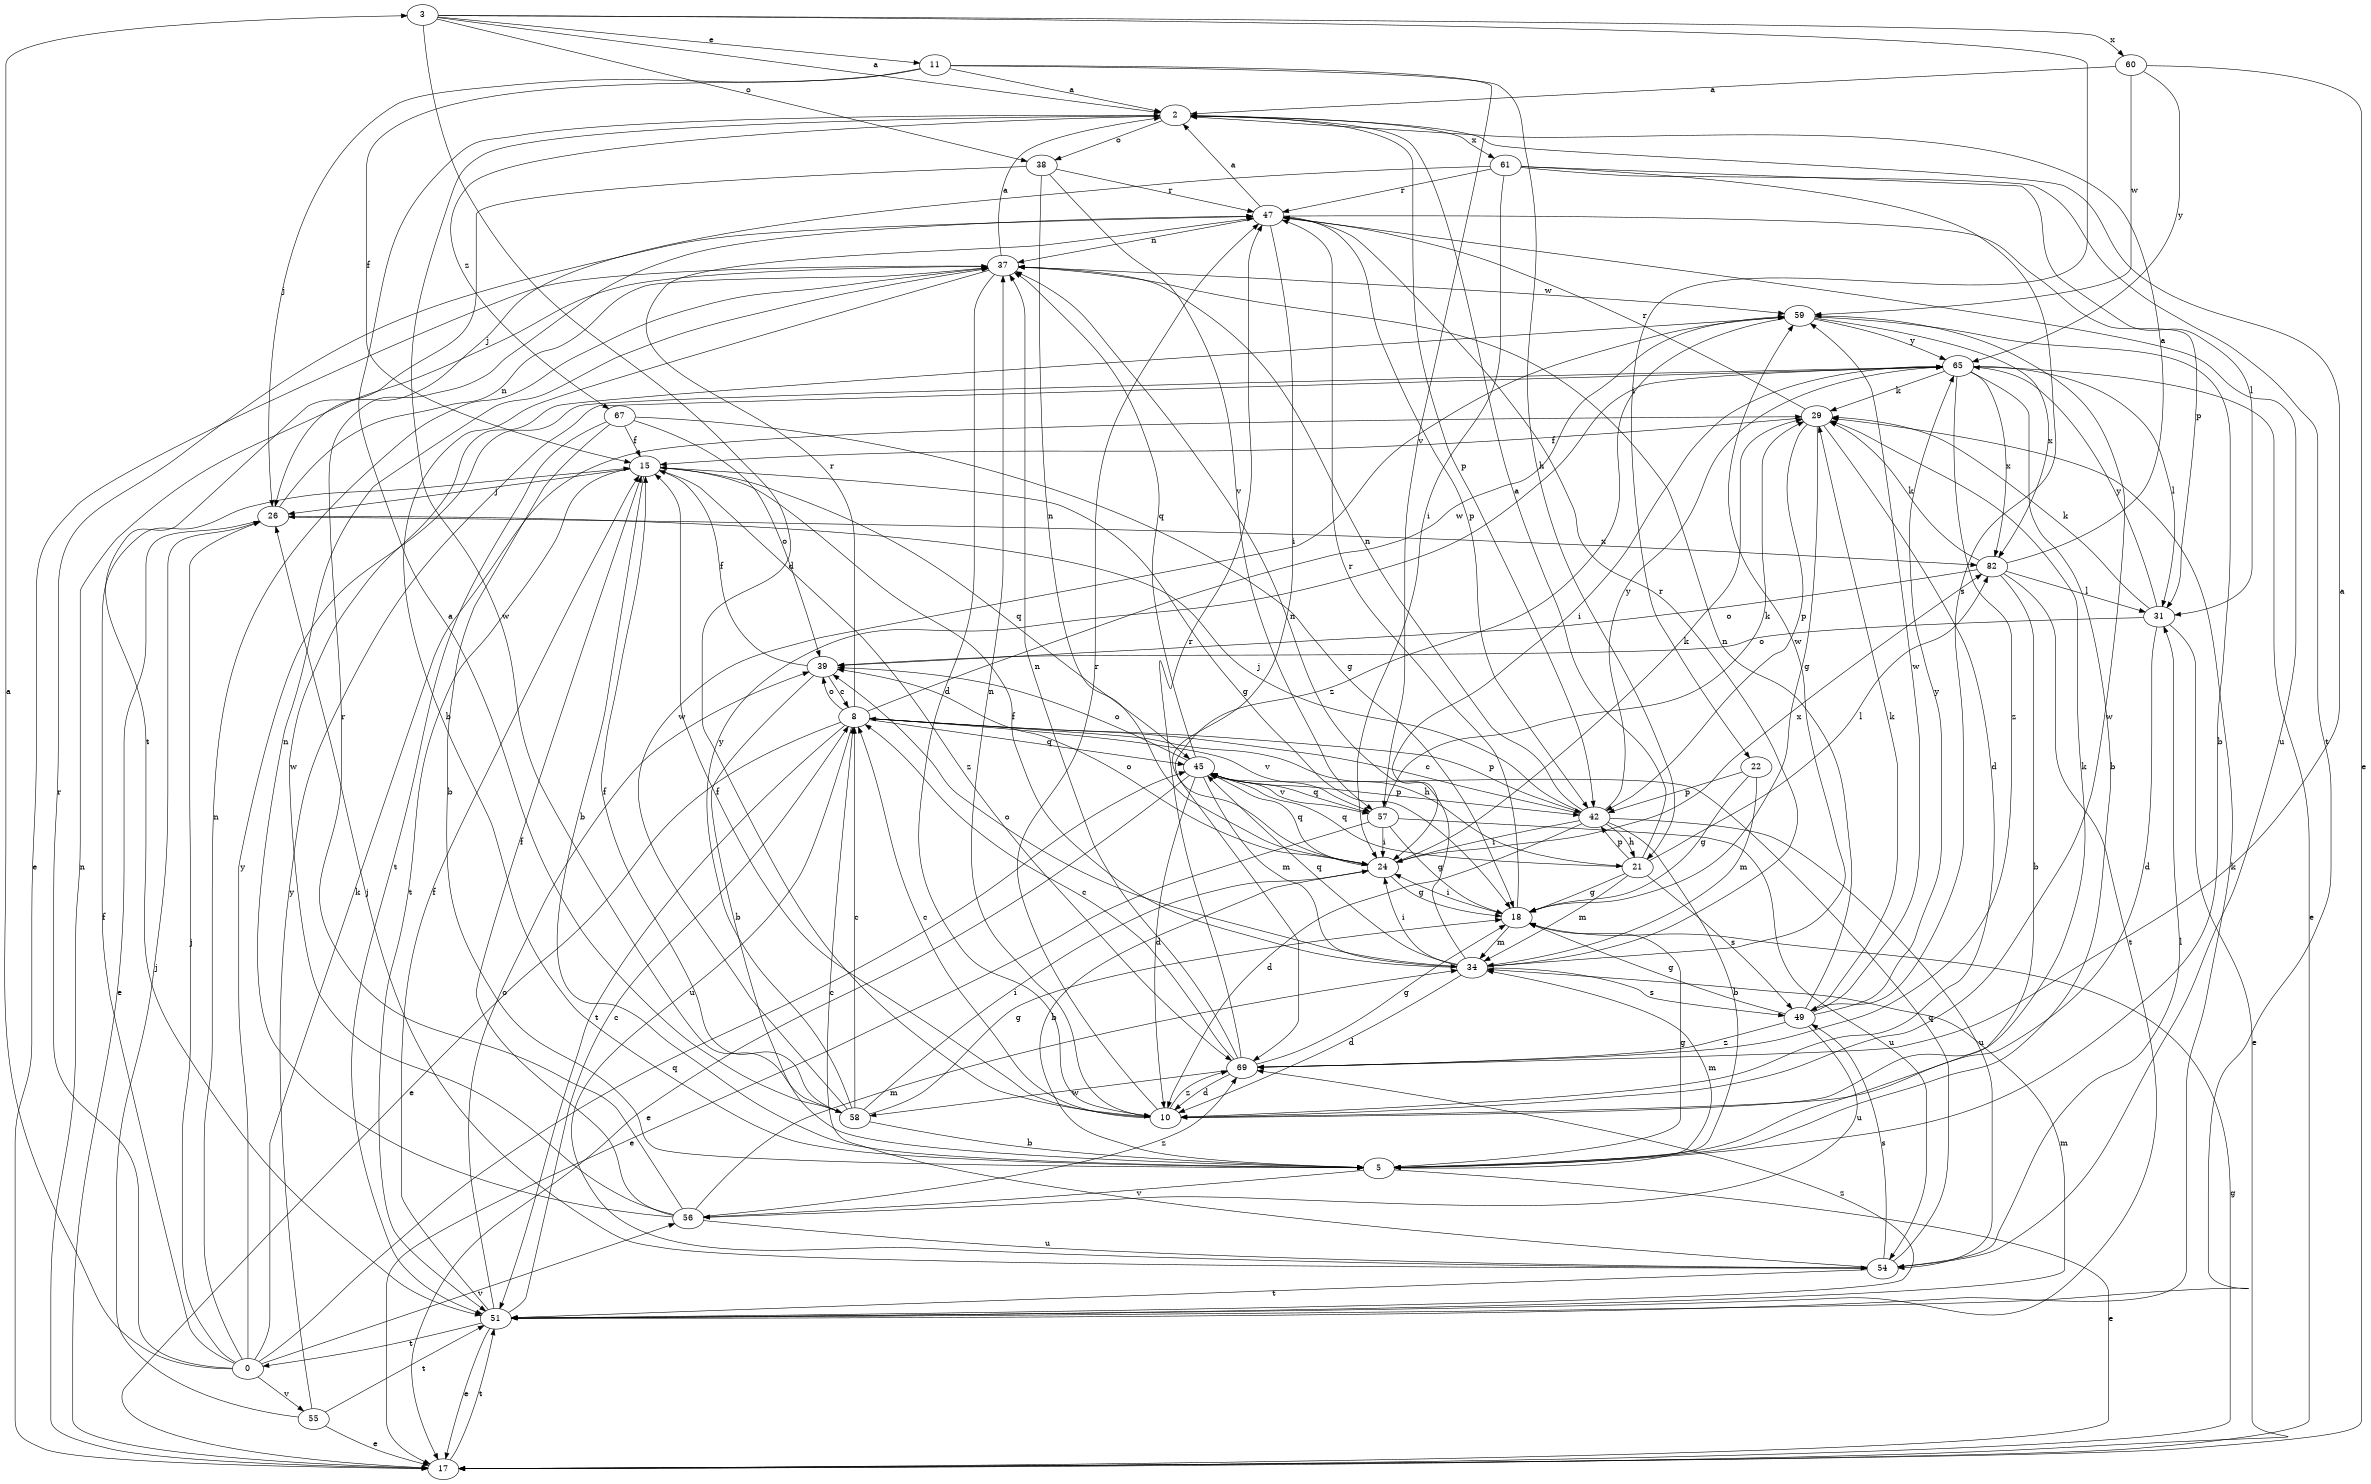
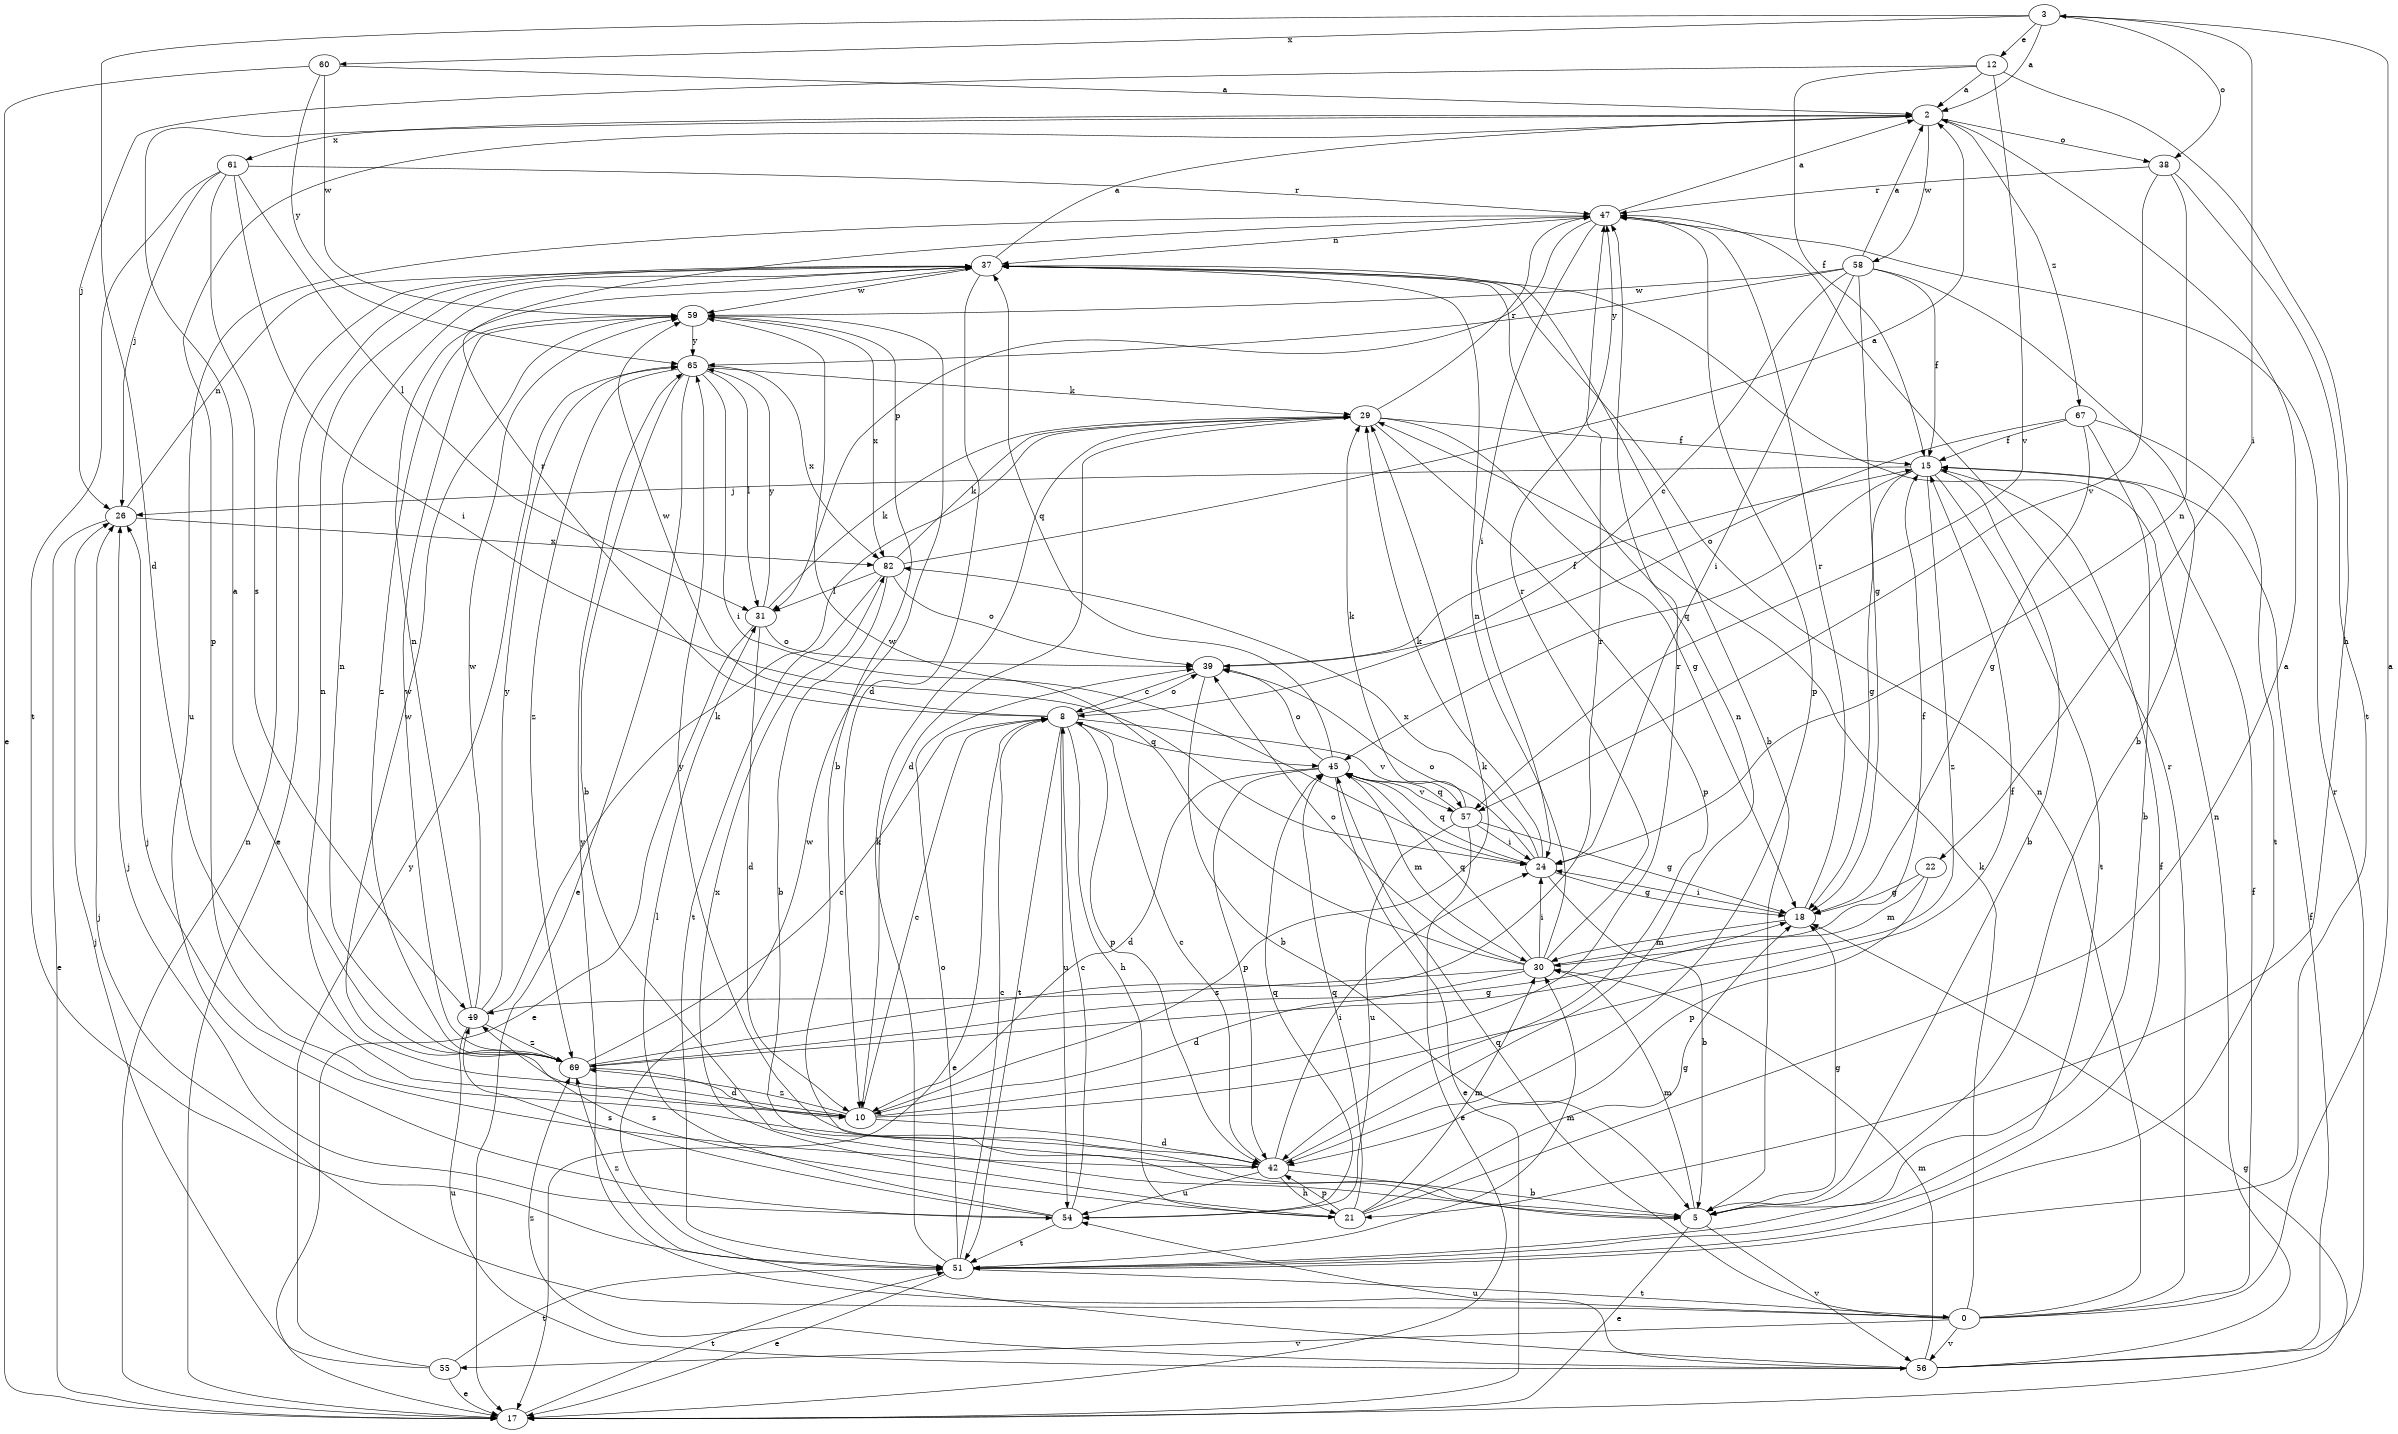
node "11": label "11" -> "12"
edge "21" -> "82": label "l" -> "x"
edge "42" -> "10": reversed
node "34": label "34" -> "30"
edge "49" -> "18": removed, label "g"
edge "69" -> "58": now "69" -> "59"
